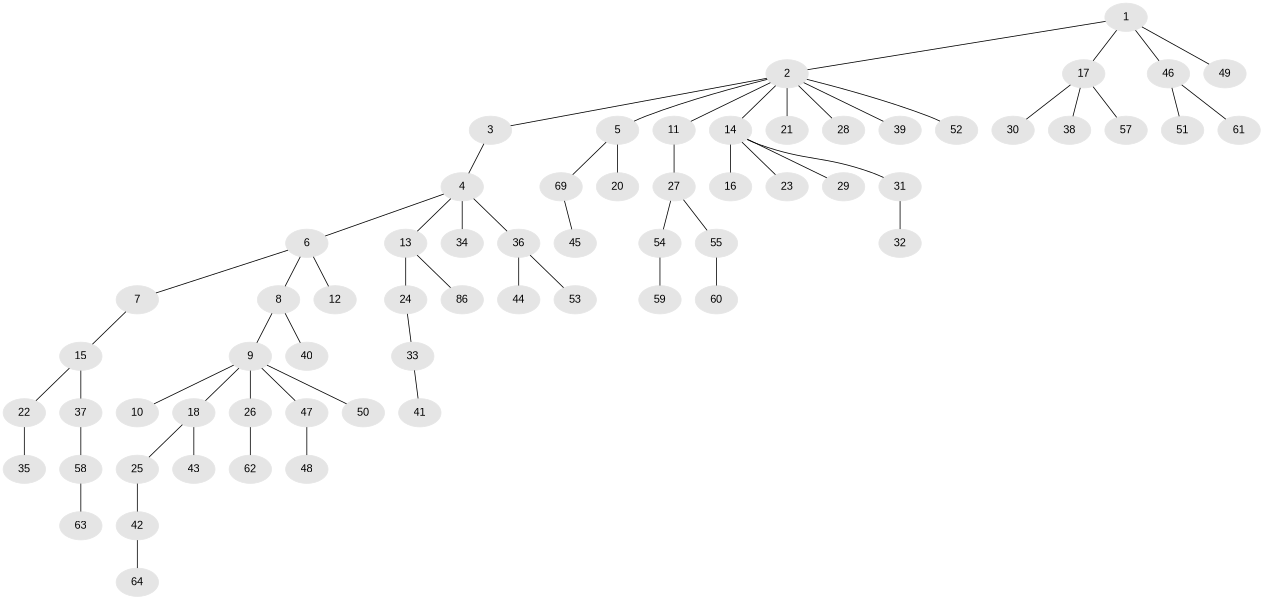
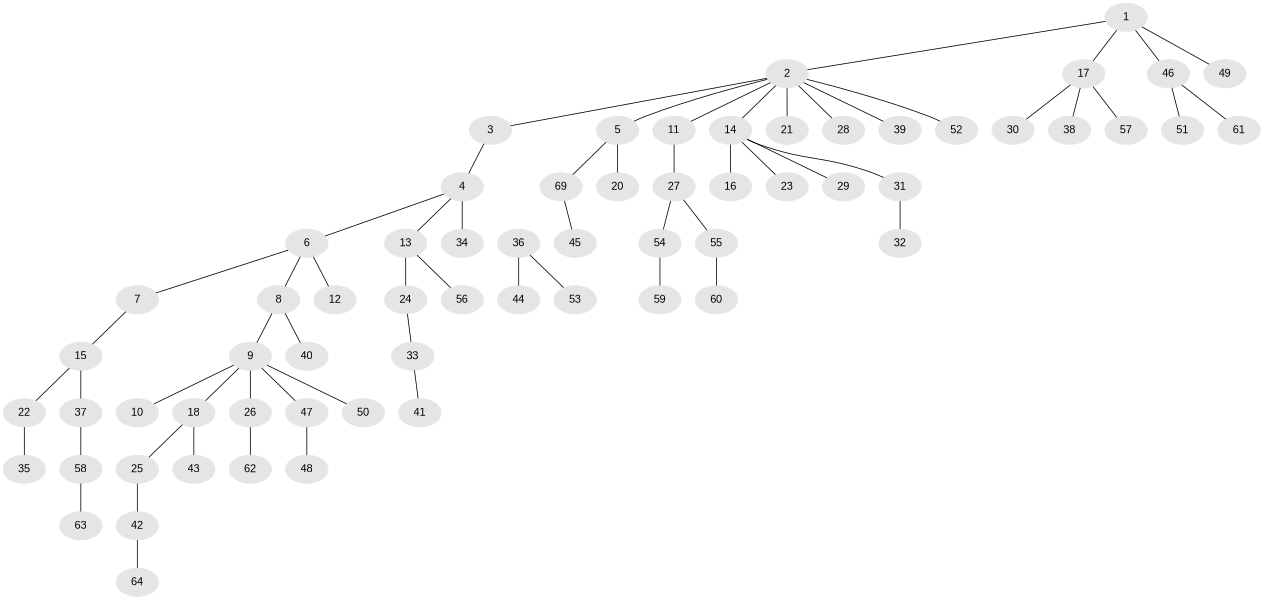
edge "4" -- "36": removed
node "86": label "86" -> "56"
